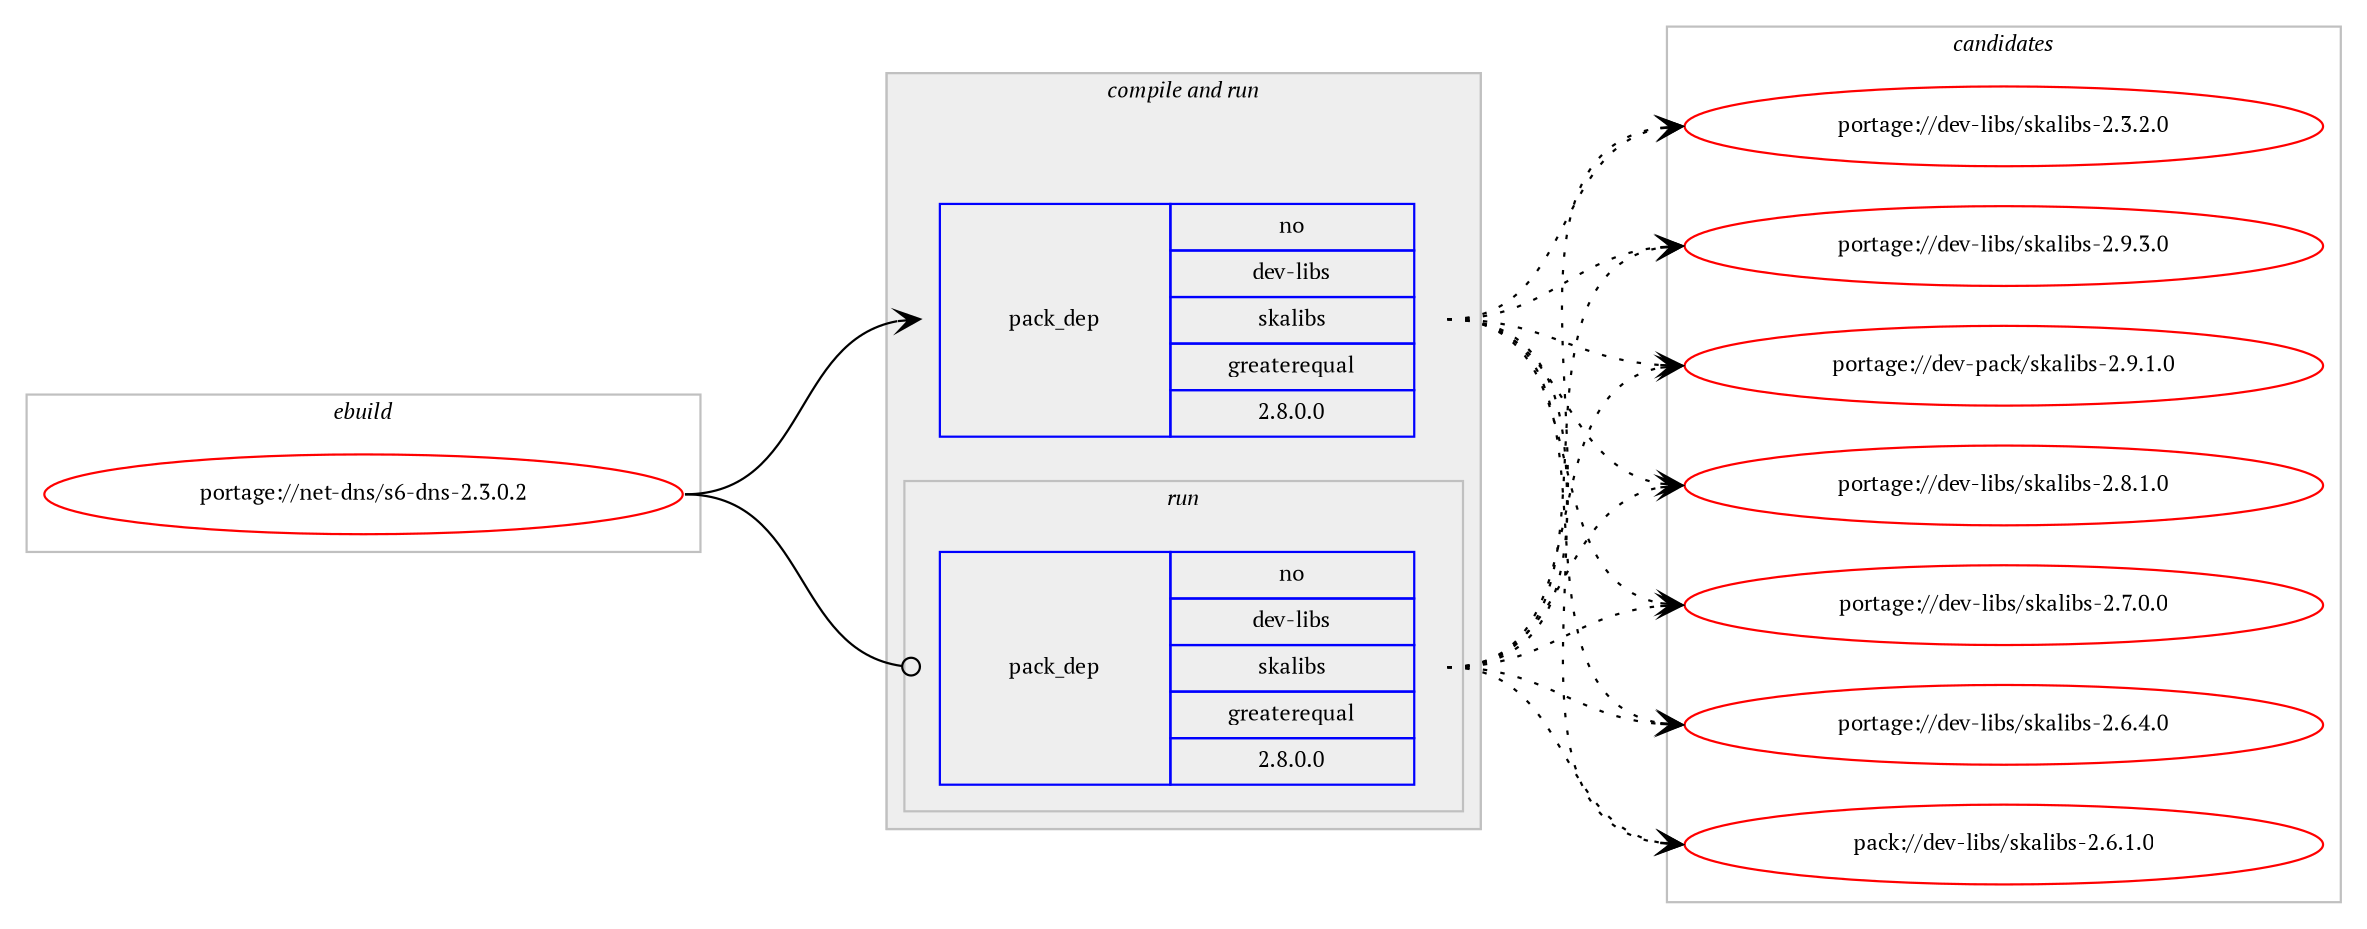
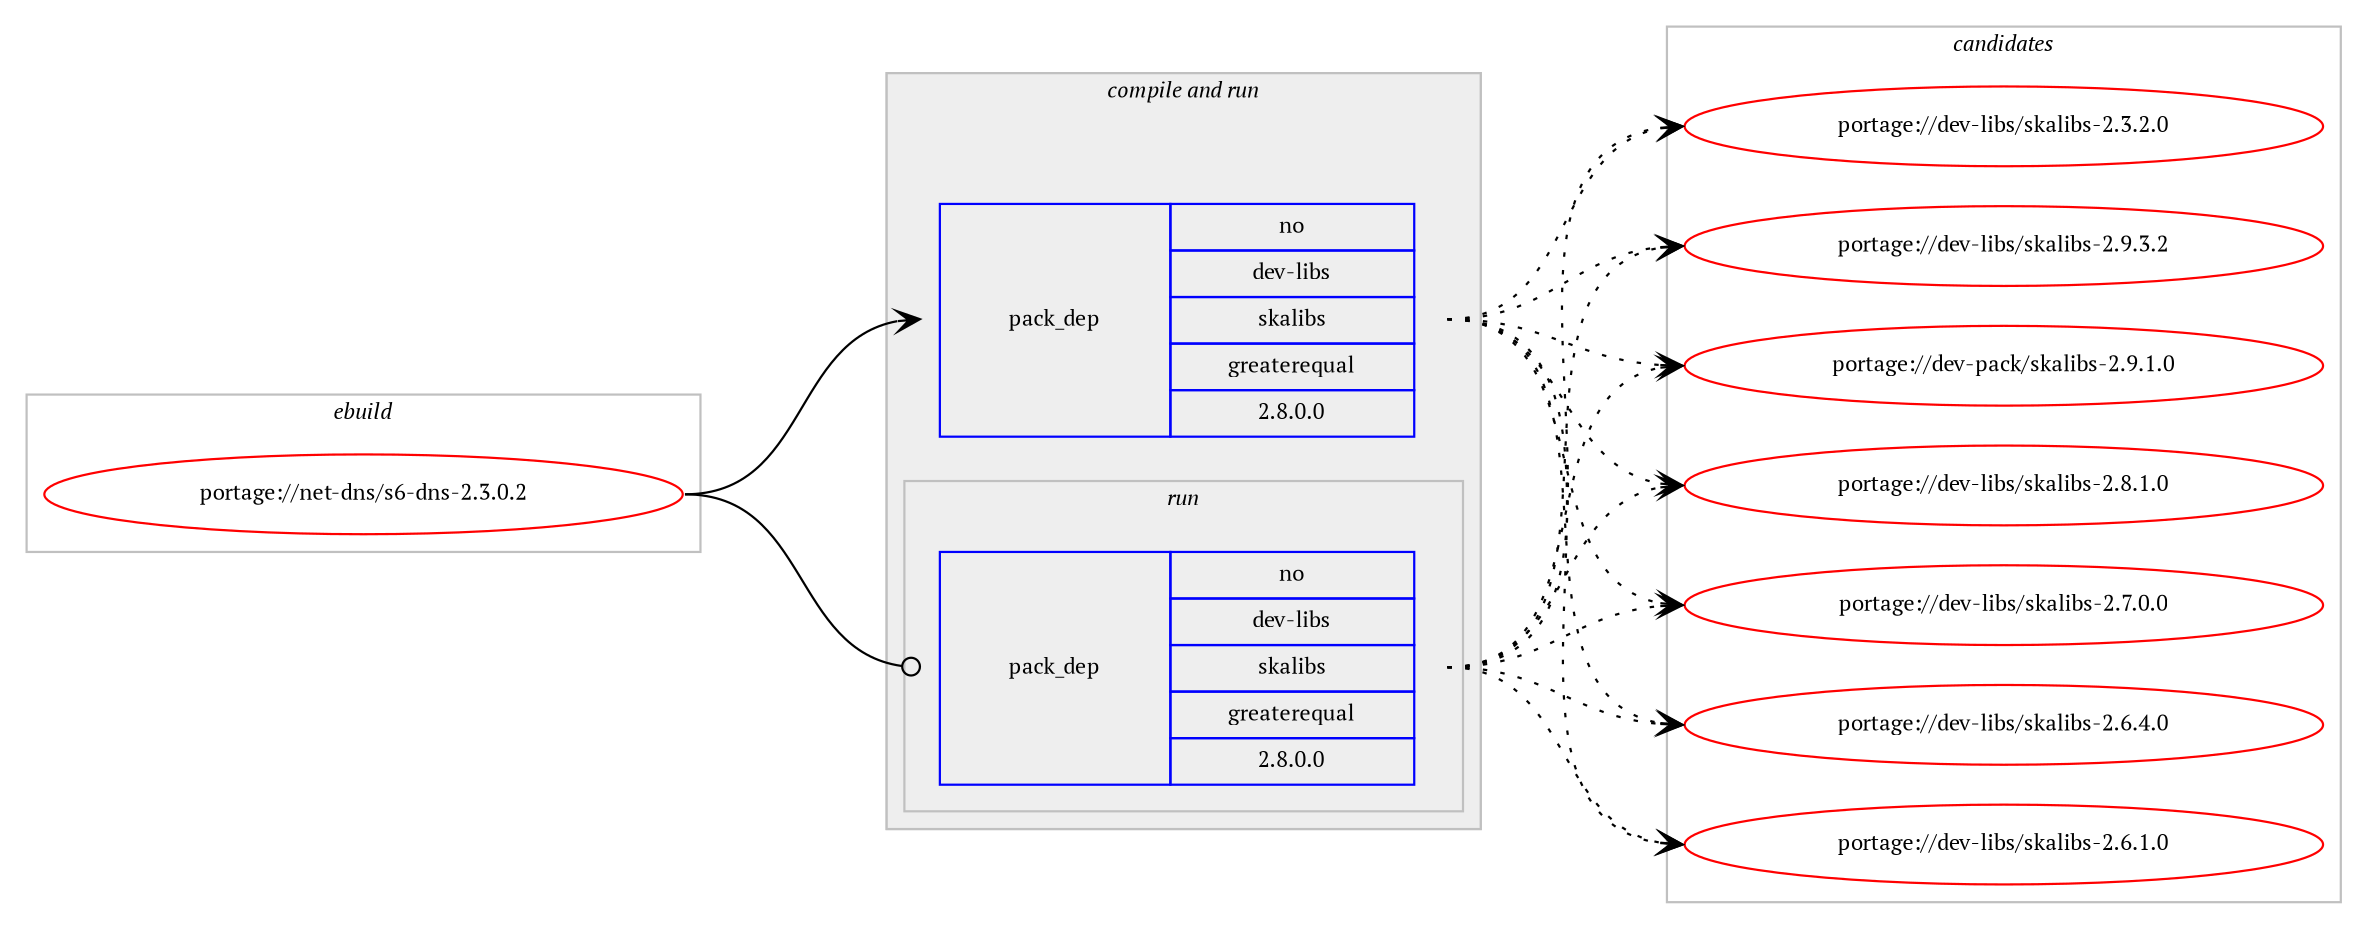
node "portage://dev-libs/skalibs-2.9.3.0": label "portage://dev-libs/skalibs-2.9.3.0" -> "portage://dev-libs/skalibs-2.9.3.2"
node "pack://dev-libs/skalibs-2.6.1.0": label "pack://dev-libs/skalibs-2.6.1.0" -> "portage://dev-libs/skalibs-2.6.1.0"
